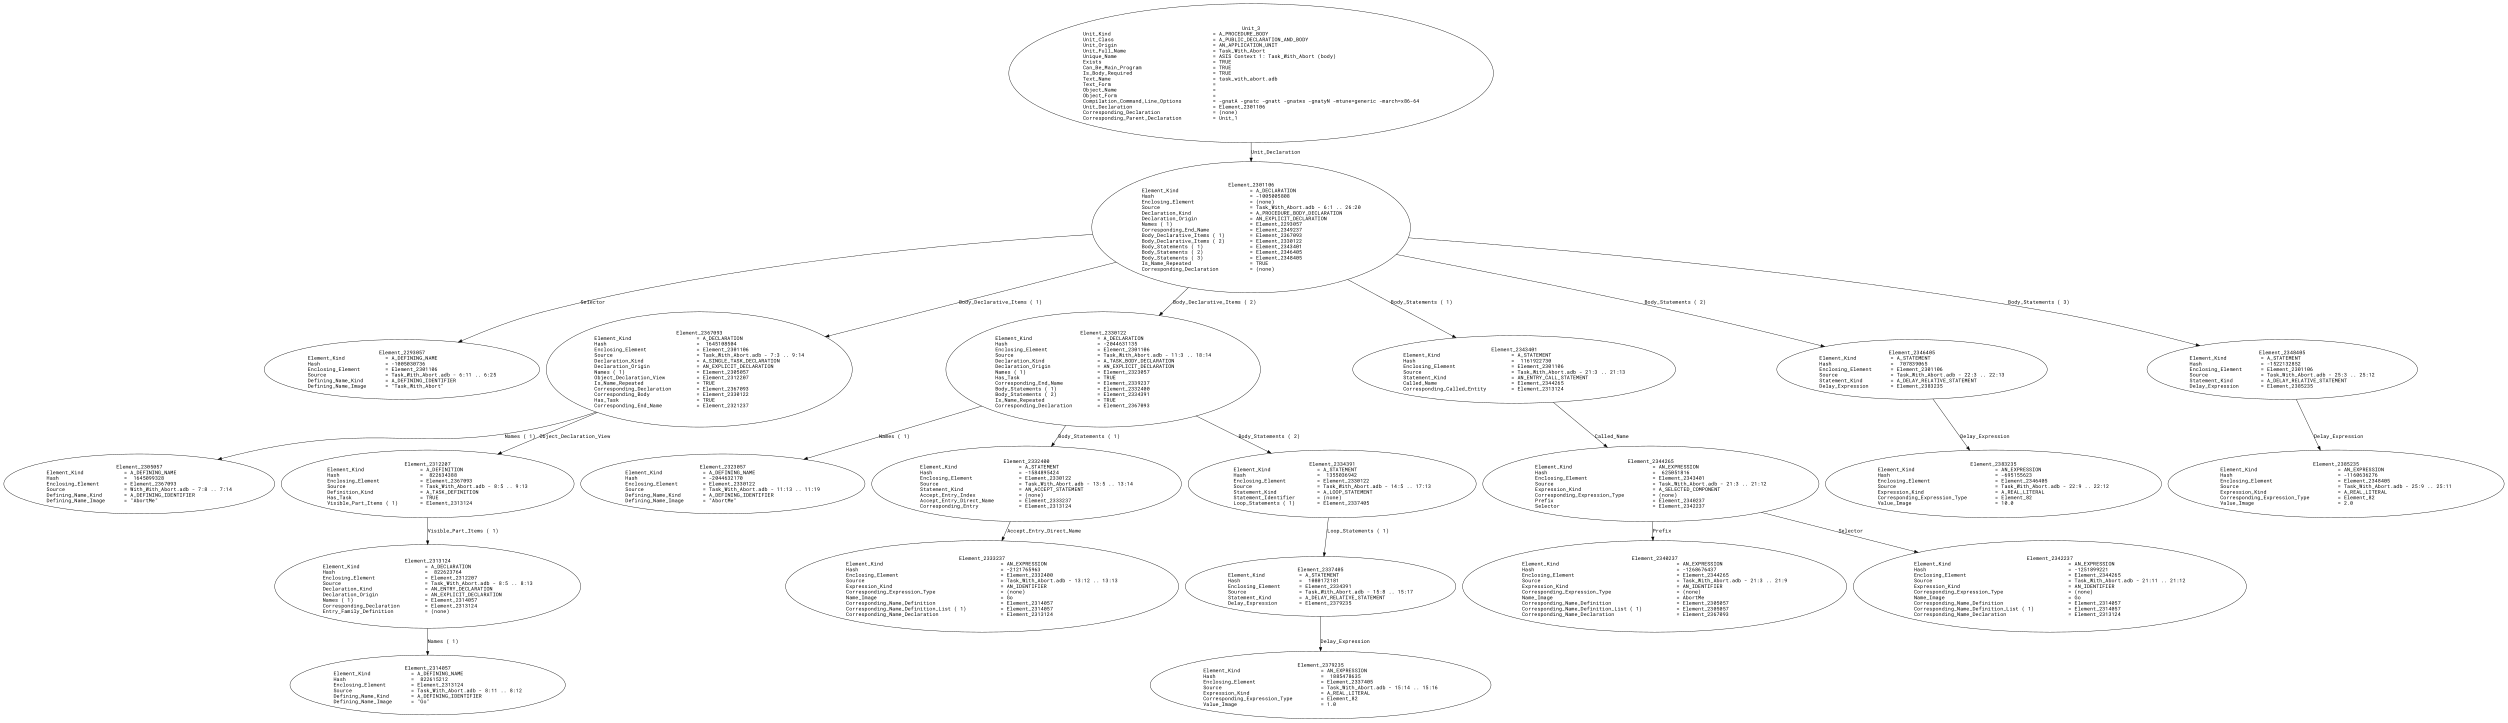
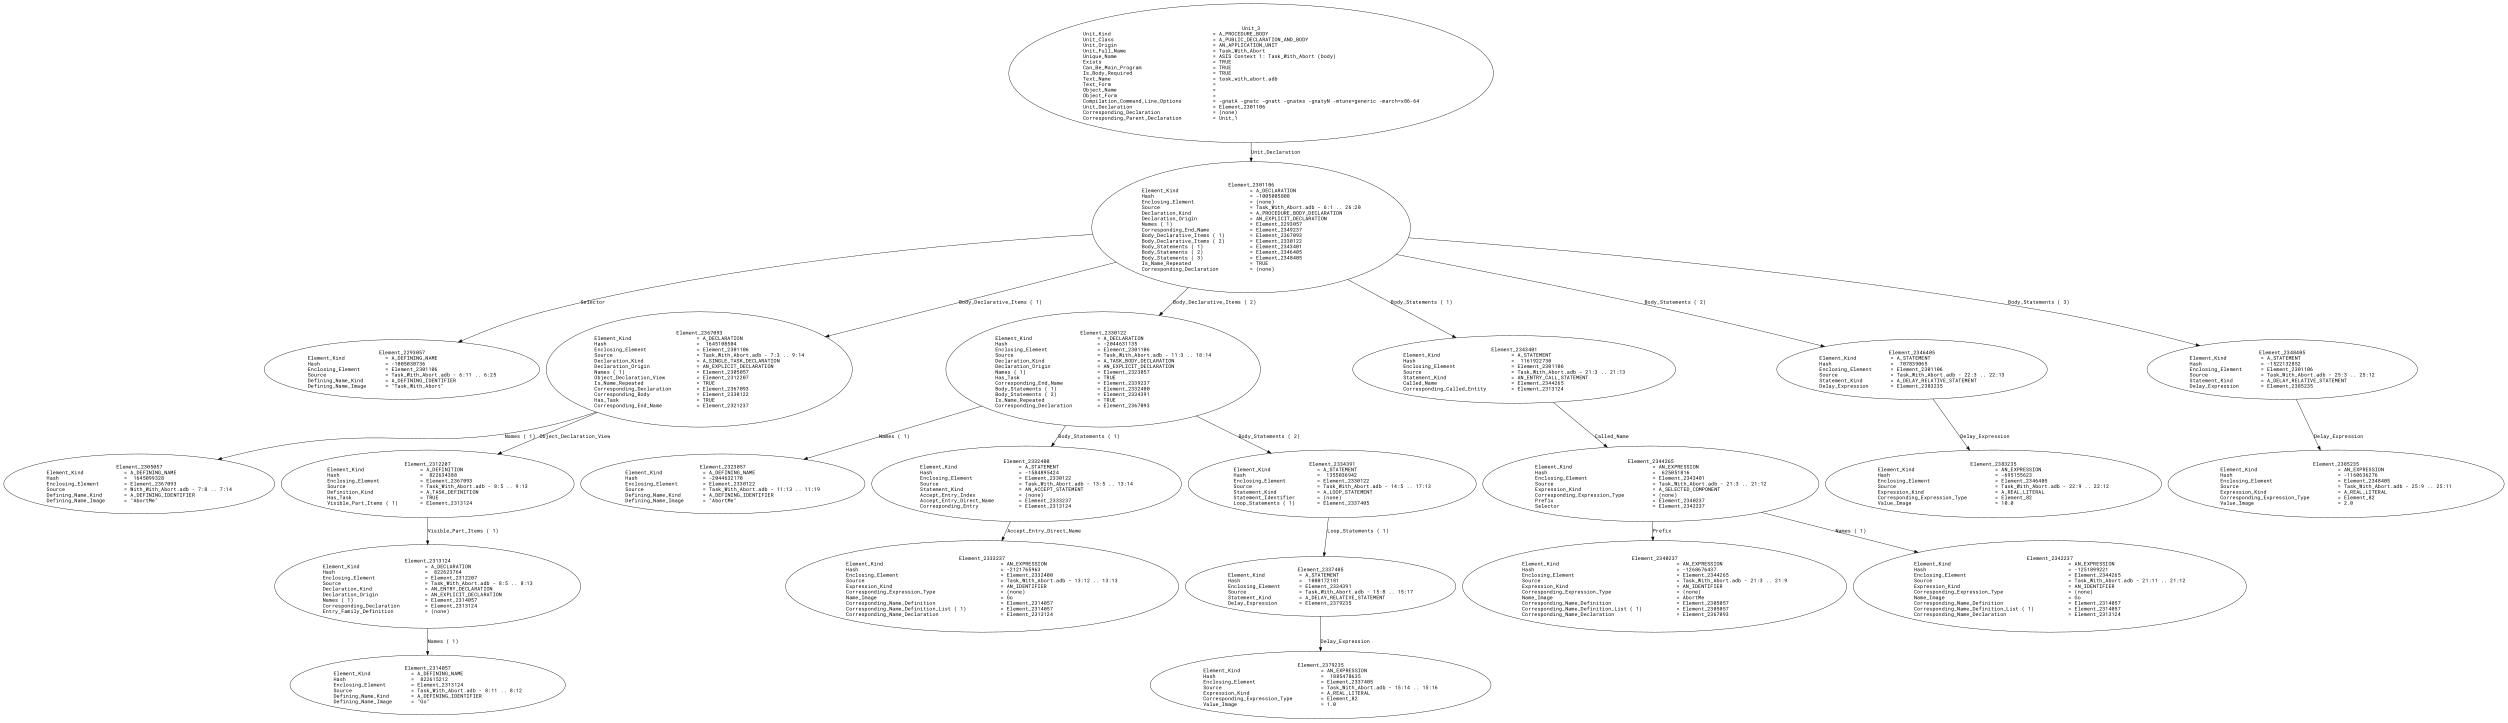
edge "Element_2344265" -> "Element_2342237": label "Selector" -> "Names ( 1)"
